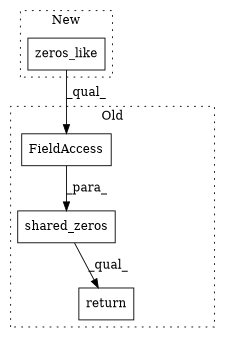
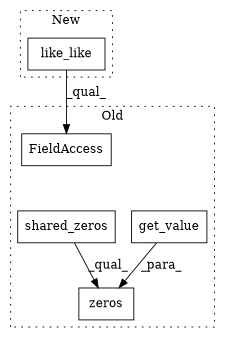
node "zeros_like": label "zeros_like" -> "like_like"
edge "FieldAccess" -> "shared_zeros": removed, label "_para_"
node "get_value": added
node "return": label "return" -> "zeros"
